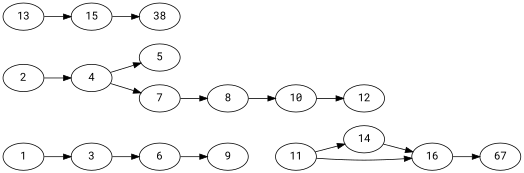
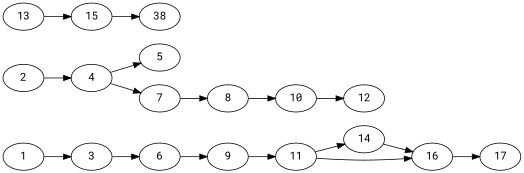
edge "9" -> "11": added
node "67": label "67" -> "17"
